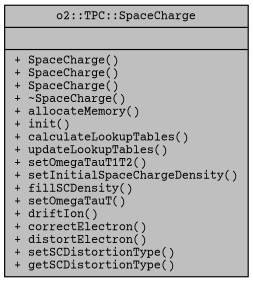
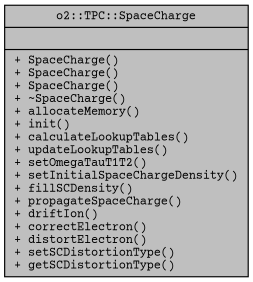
node "o2::TPC::SpaceCharge": text "+ setOmegaTauT()" -> "+ propagateSpaceCharge()"
